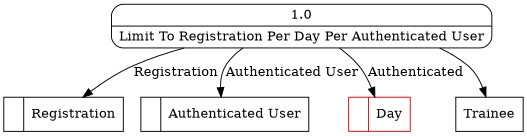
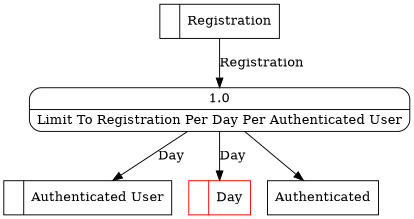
edge "1.0" -> "Registration": reversed
edge "1.0" -> "Authenticated User": label "Authenticated User" -> "Day"
edge "1.0" -> "Day": label "Authenticated" -> "Day"
node "Trainee": label "Trainee" -> "Authenticated"
